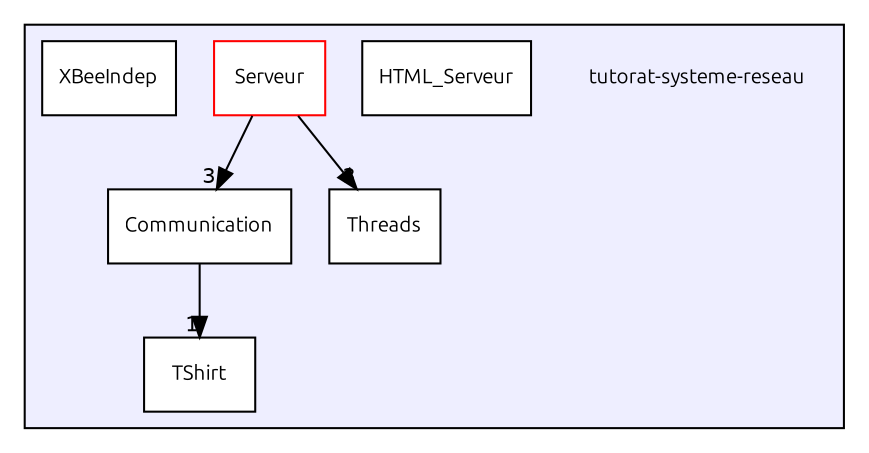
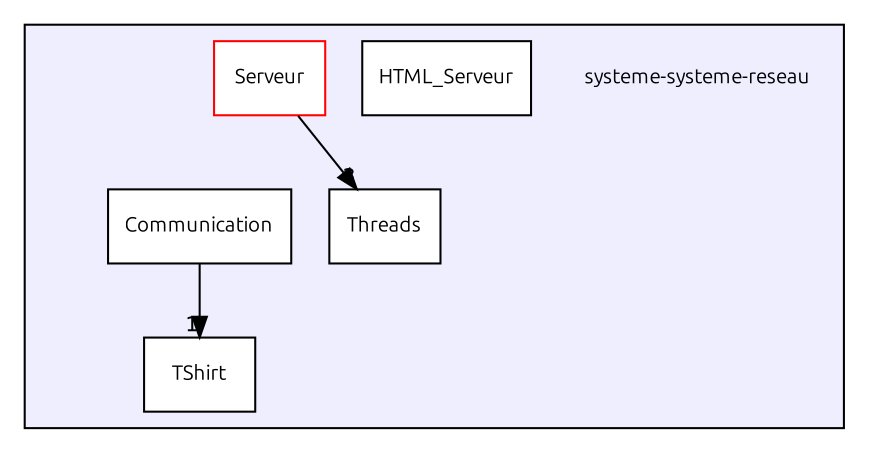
node "XBeeIndep": removed
node "tutorat-systeme-reseau": label "tutorat-systeme-reseau" -> "systeme-systeme-reseau"
edge "Serveur" -> "Communication": removed
